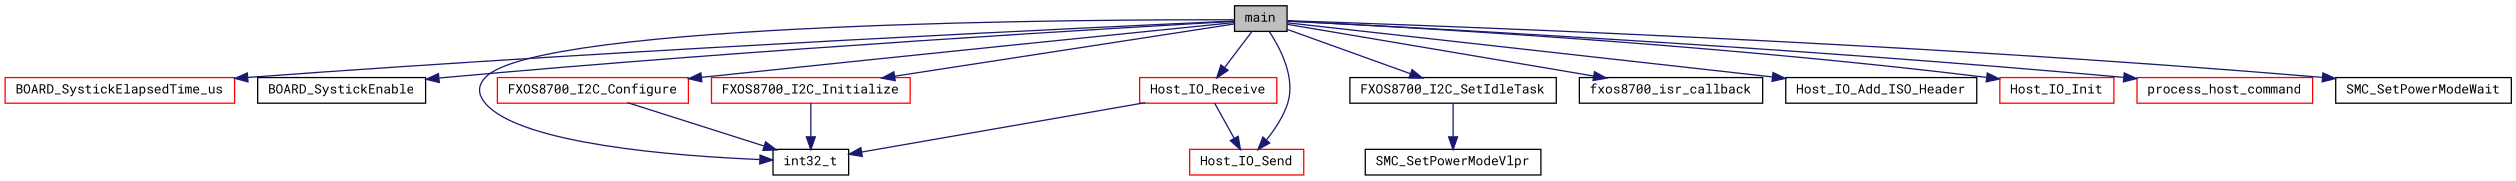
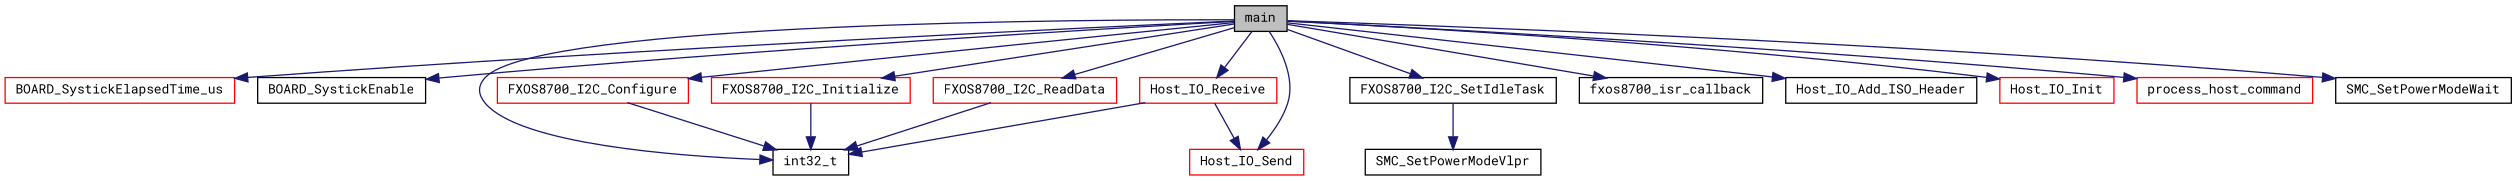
node "FXOS8700_I2C_ReadData": added
